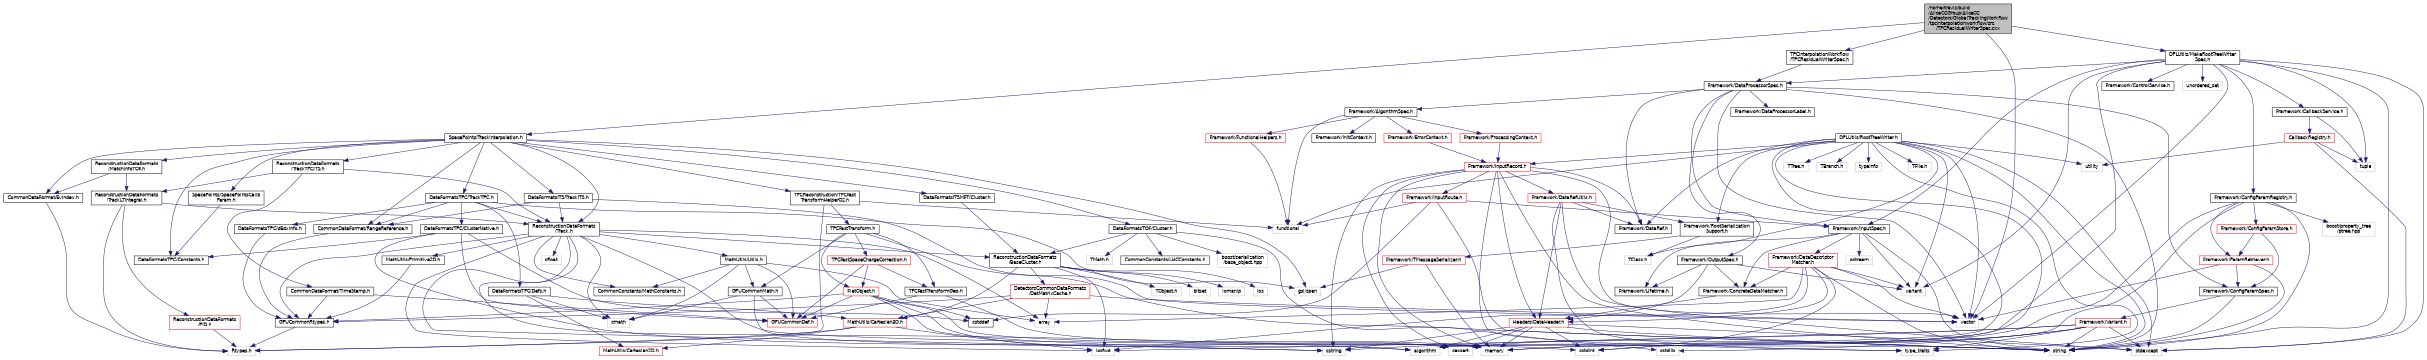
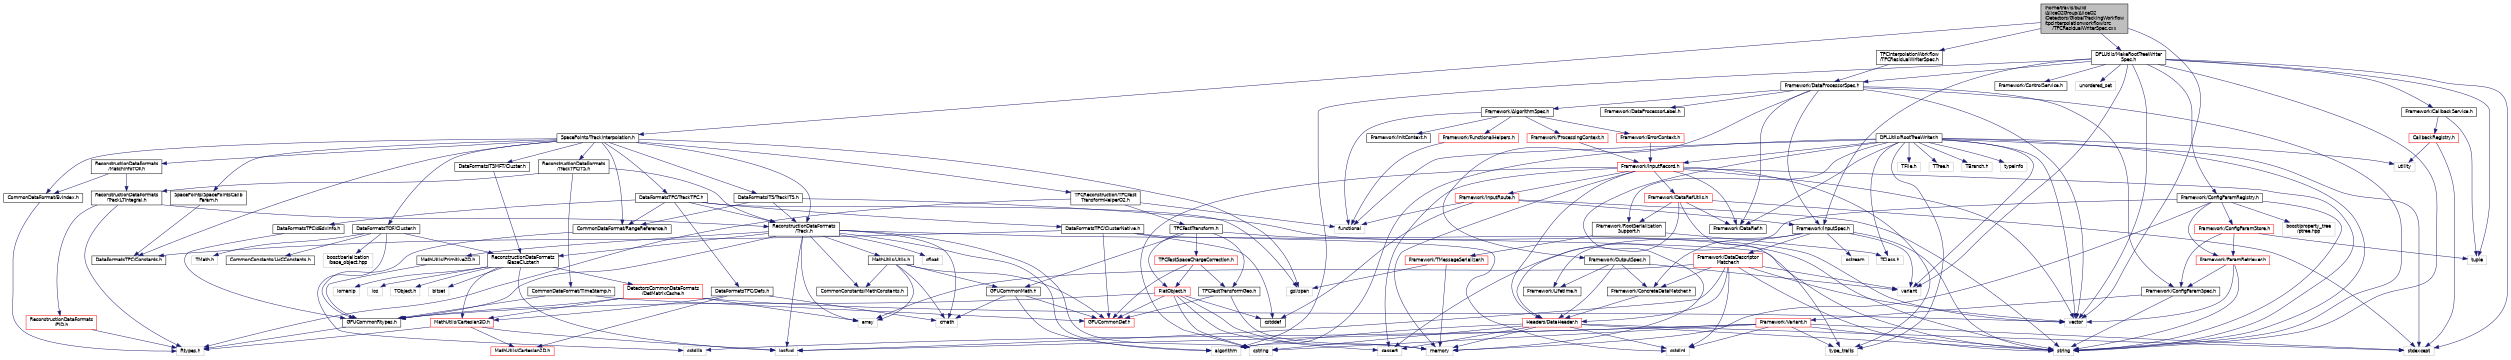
edge "CallbackRegistry.h" -> "tuple": now "Framework/ConfigParamStore.h" -> "tuple"
